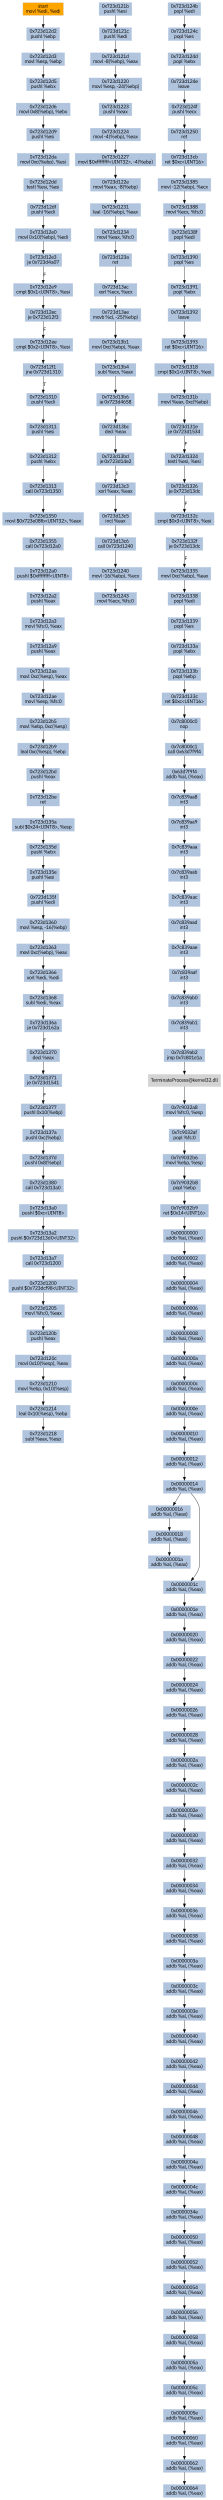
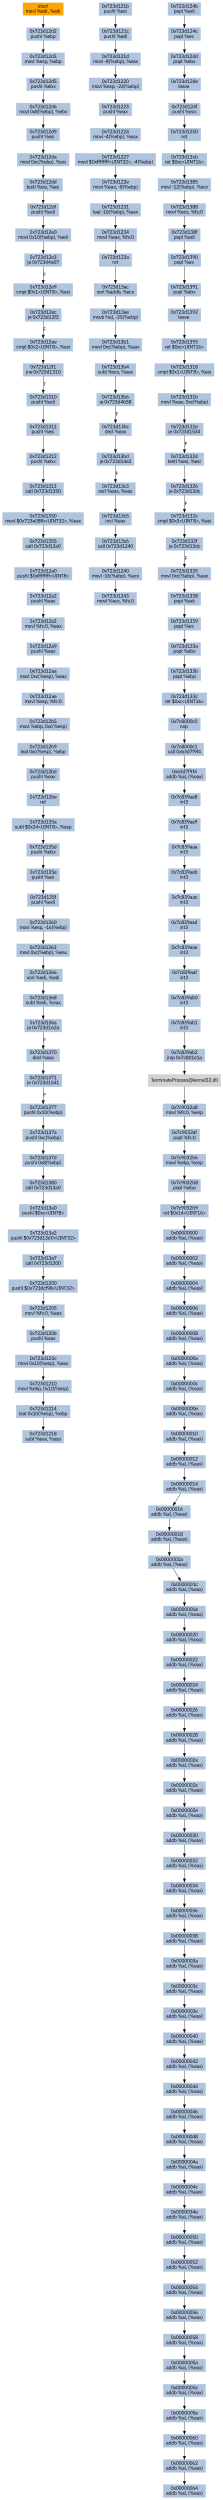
node "0x723d13ac xorl %ecx, %ecx": label "0x723d13ac xorl %ecx, %ecx" -> "0x723d13ac xorl %addb, %ecx"
edge "0x00000014 addb %al, (%eax)" -> "0x0000001c addb %al, (%eax)": now "0x0000001a addb %al, (%eax)" -> "0x0000001c addb %al, (%eax)"
